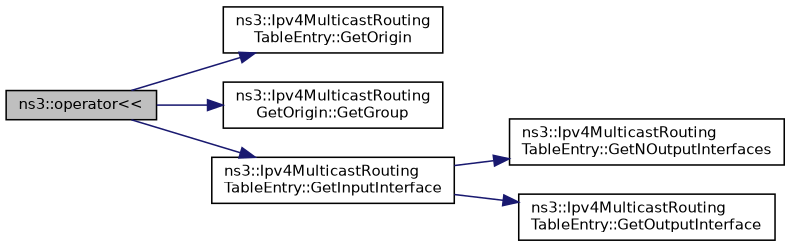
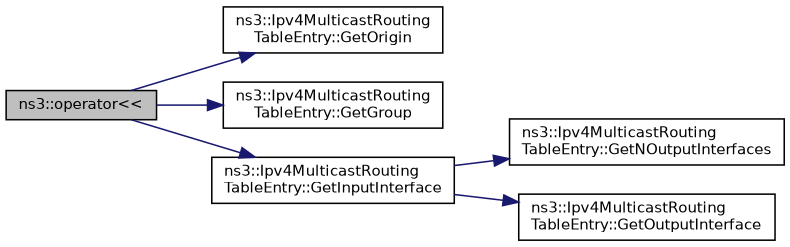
node "ns3::Ipv4MulticastRouting GetOrigin::GetGroup": label "ns3::Ipv4MulticastRouting GetOrigin::GetGroup" -> "ns3::Ipv4MulticastRouting TableEntry::GetGroup"
